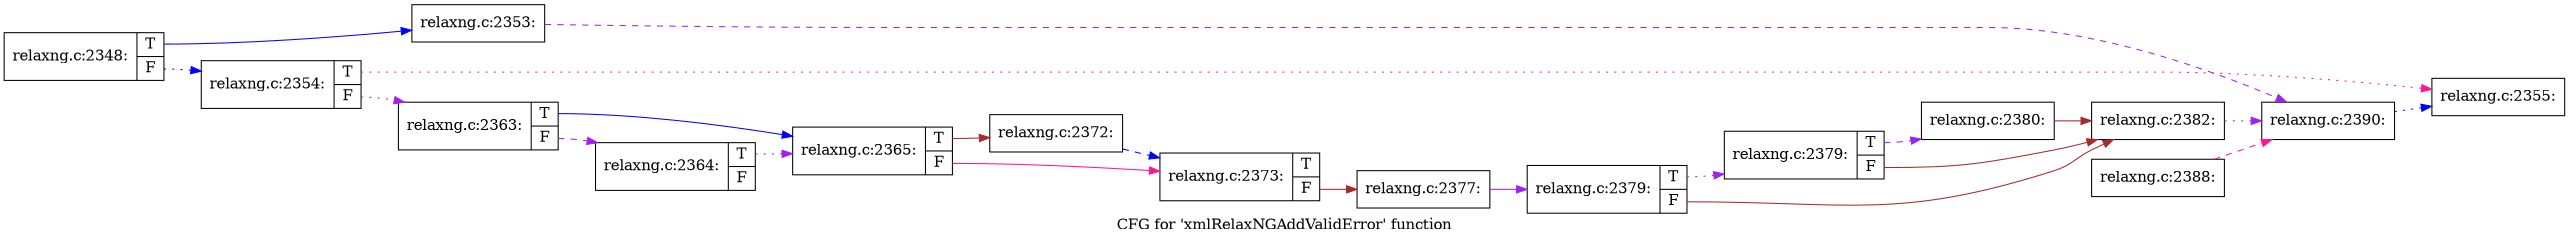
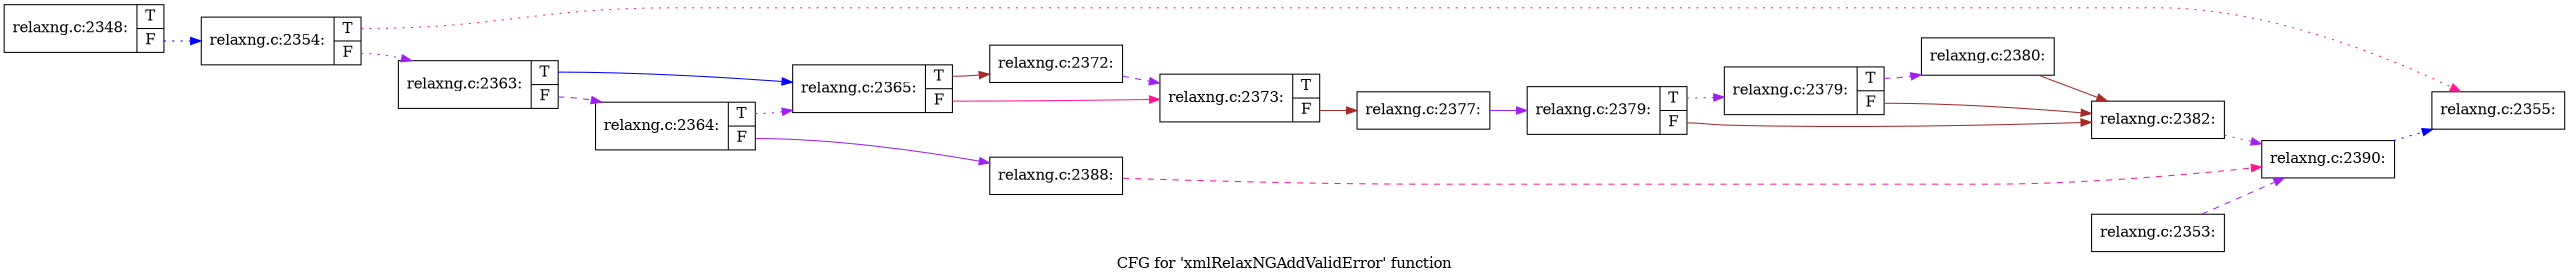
edge "relaxng.c:2348:" -> "relaxng.c:2353:": removed
edge "relaxng.c:2364:" -> "relaxng.c:2388:": added
edge "relaxng.c:2372:" -> "relaxng.c:2373:": color blue -> purple
